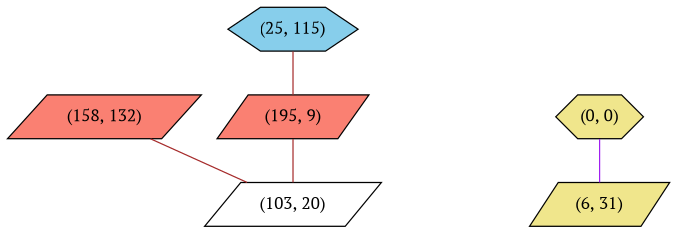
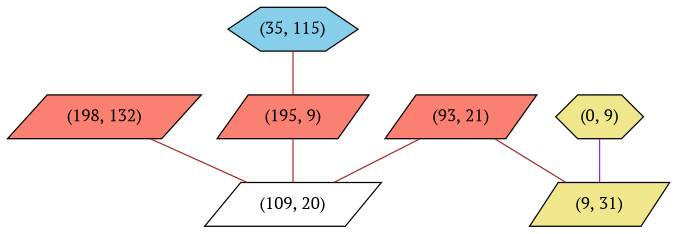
node "(25, 115)": label "(25, 115)" -> "(35, 115)"
node "(158, 132)": label "(158, 132)" -> "(198, 132)"
node "(93, 21)": added
node "(0, 0)": label "(0, 0)" -> "(0, 9)"
node "(103, 20)": label "(103, 20)" -> "(109, 20)"
node "(6, 31)": label "(6, 31)" -> "(9, 31)"
